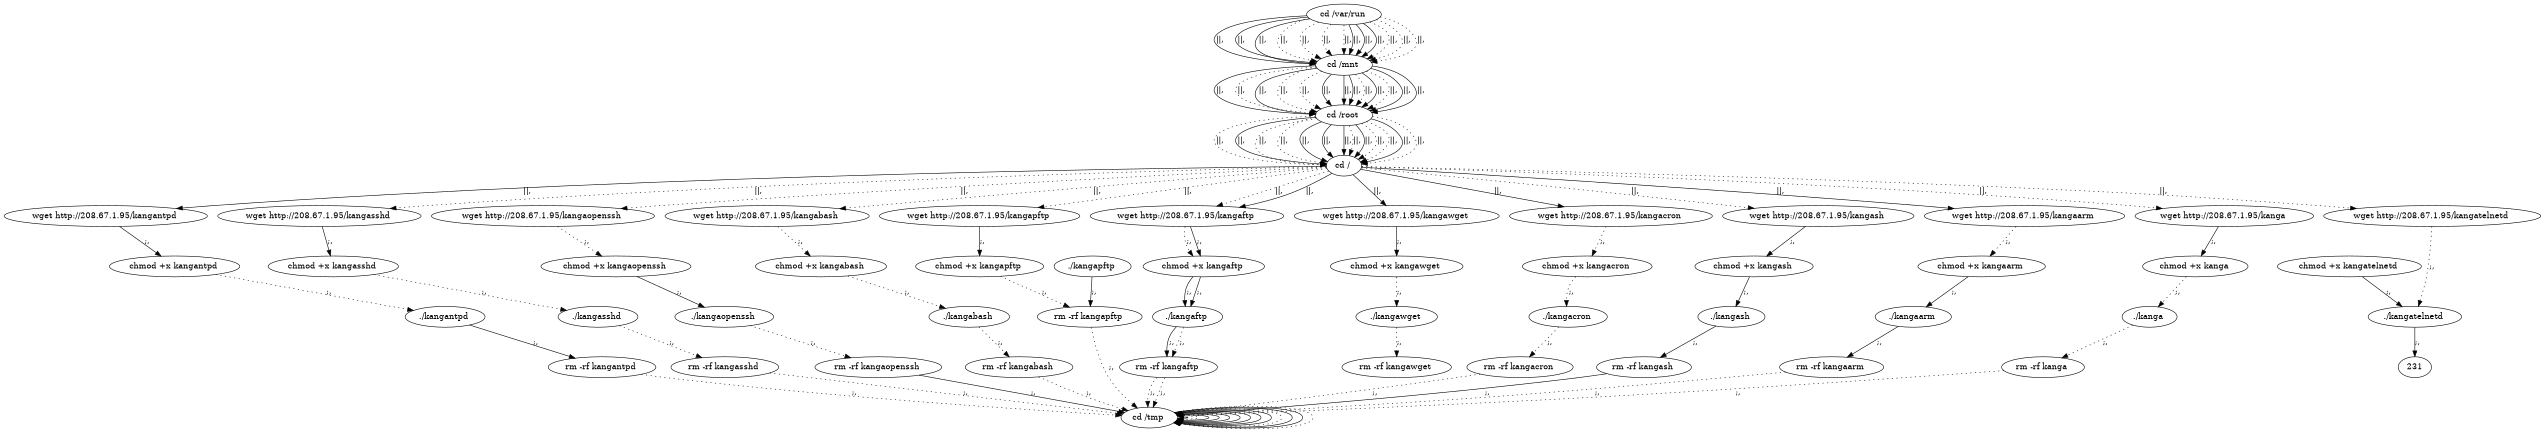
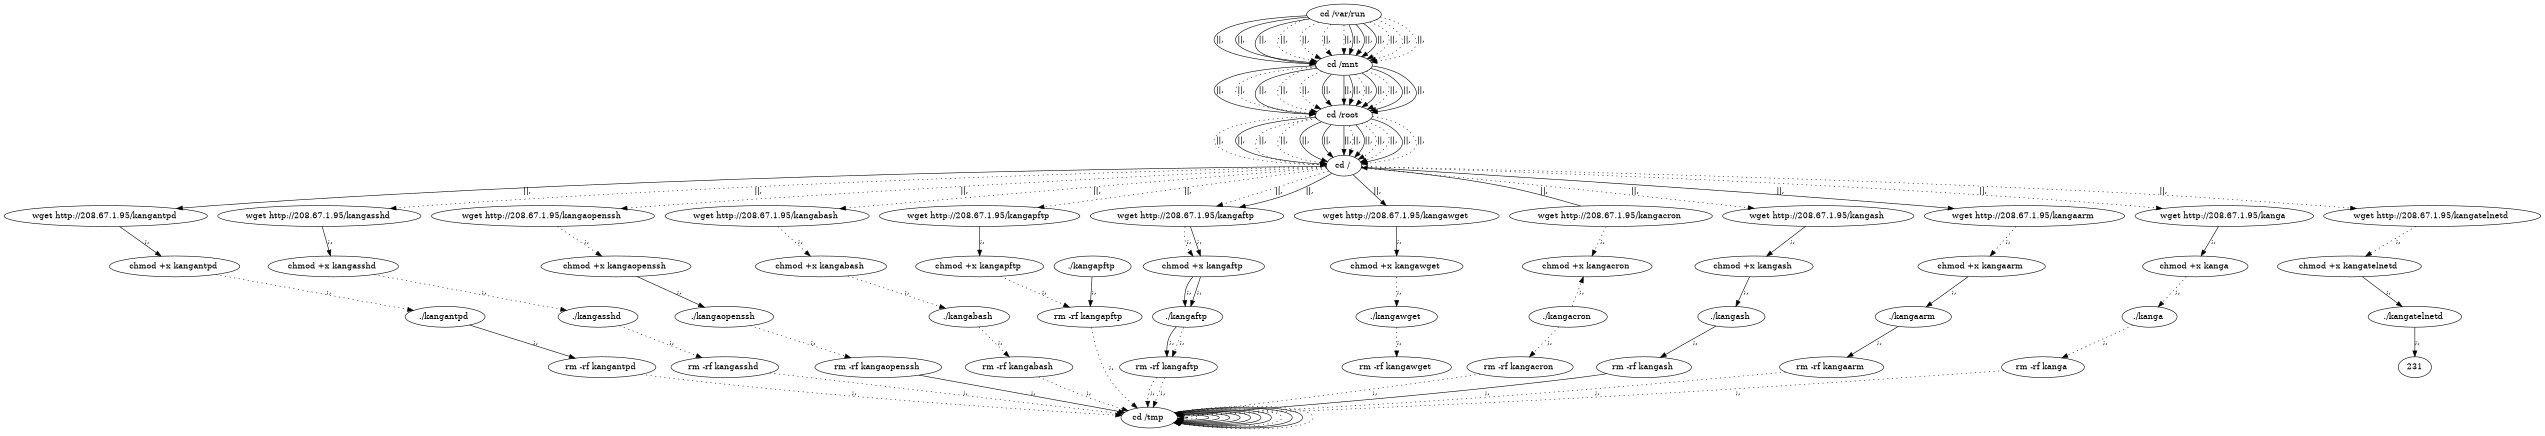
edge "cd /" -> "wget http://208.67.1.95/kangacron": reversed
edge "wget http://208.67.1.95/kangatelnetd" -> "./kangatelnetd": now "wget http://208.67.1.95/kangatelnetd" -> "chmod +x kangatelnetd"
edge "chmod +x kangacron" -> "./kangacron": reversed
